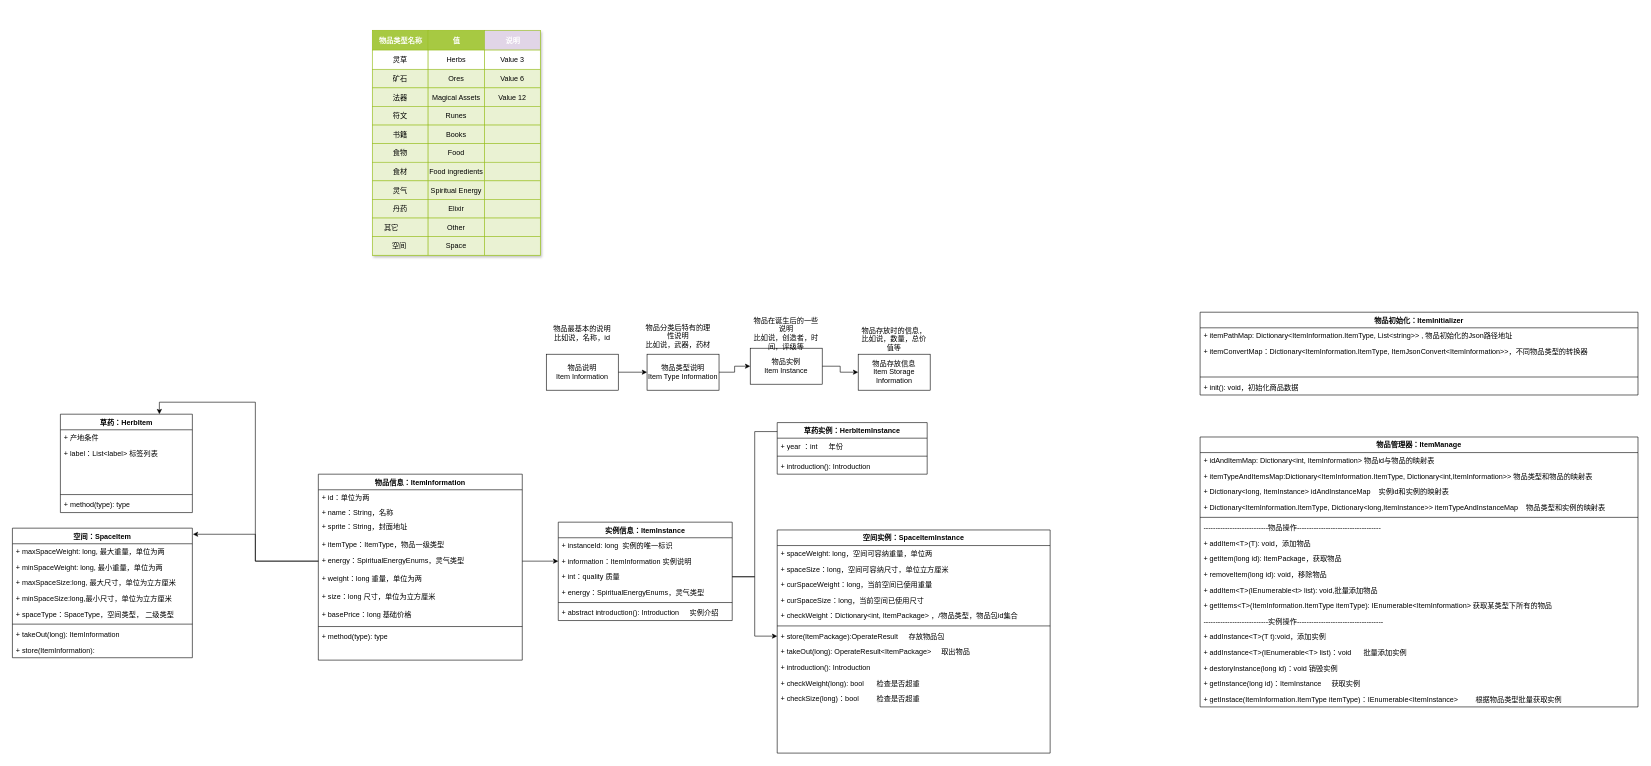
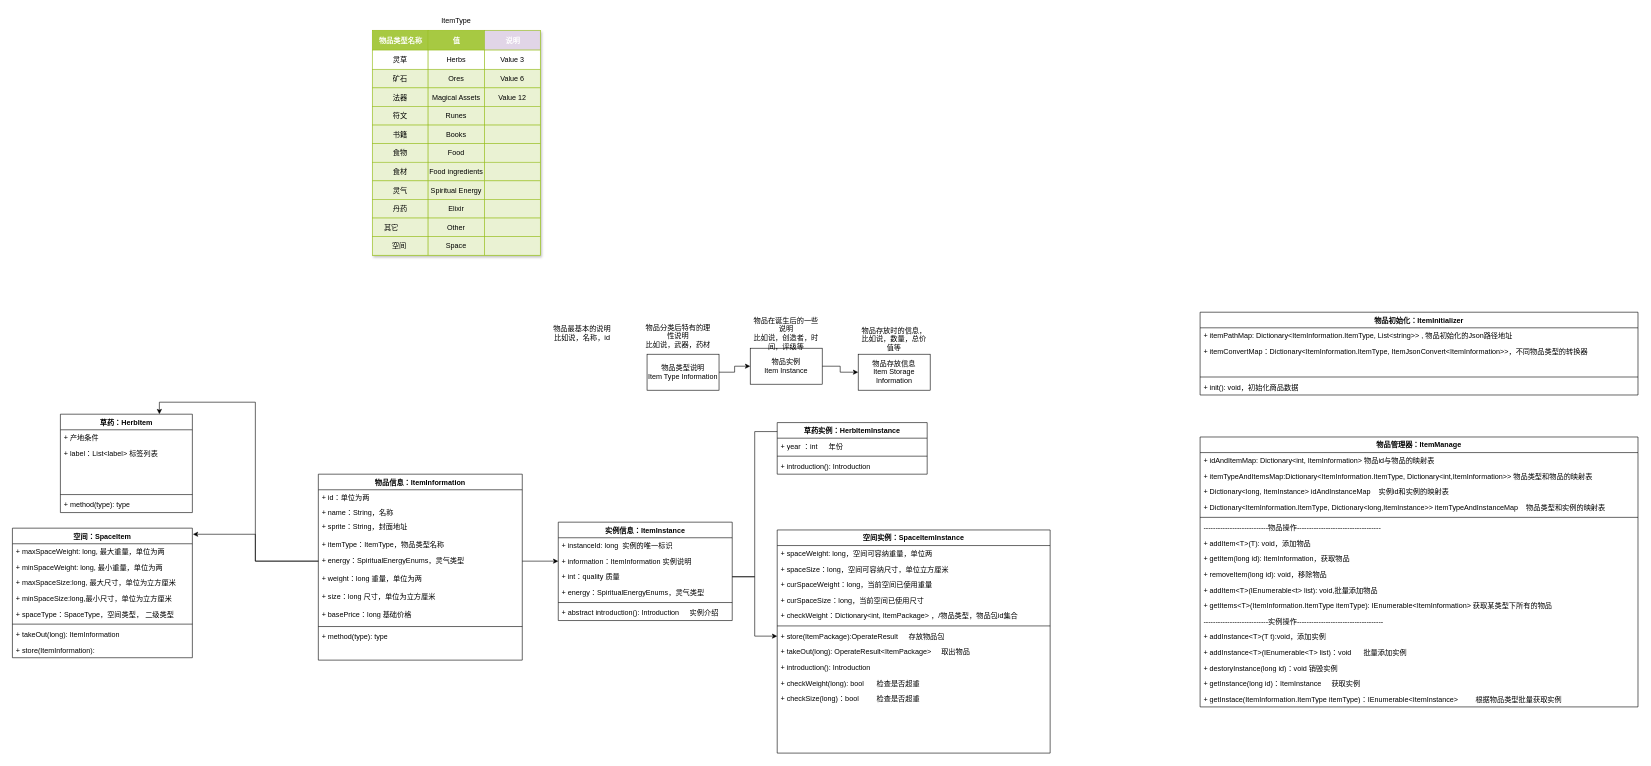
node "ItemType": added
node "物品说明 Item Information": removed
edge "物品说明 Item Information" -> "物品类型说明 Item Type Information": removed
node "+ itemType：ItemType，物品一级类型": label "+ itemType：ItemType，物品一级类型" -> "+ itemType：ItemType，物品类型名称"
node "+ getItem(long id): ItemPackage，获取物品": label "+ getItem(long id): ItemPackage，获取物品" -> "+ getItem(long id): ItemInformation，获取物品"
